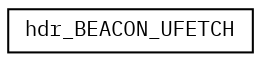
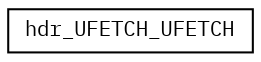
node "hdr_BEACON_UFETCH": label "hdr_BEACON_UFETCH" -> "hdr_UFETCH_UFETCH"
